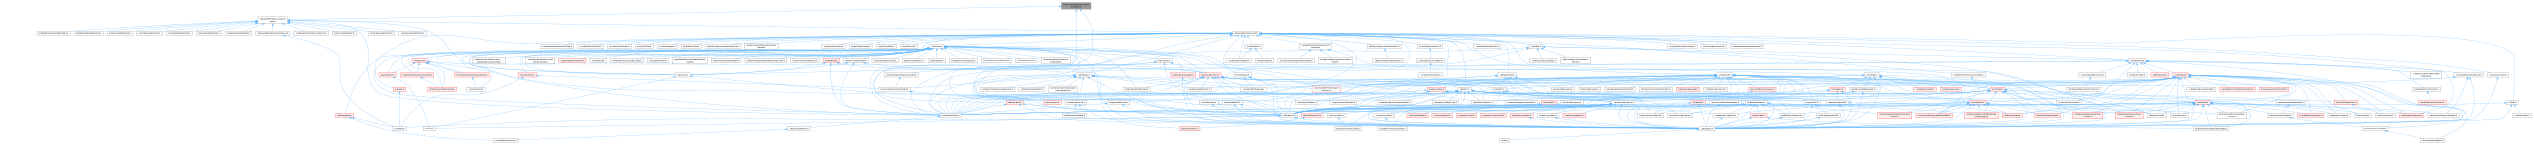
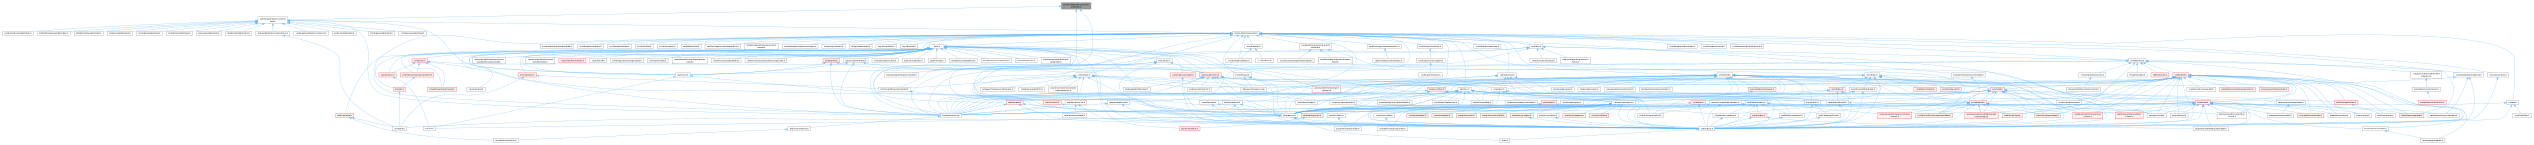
node "ComboButtonWidgetStyle.h": added
node "SFixedSampledSequenceViewer.h": added
node "SWindow.h": label "SWindow.h" -> "Base.h"
node "PixelStreamingVideoInput BackBufferComposited.h": label "PixelStreamingVideoInput BackBufferComposited.h" -> "IPropertyTableCustomColumn BackBufferComposited.h"
node "VideoProducerViewport.h": removed
node "RenderTarget.h": label "RenderTarget.h" -> "AudioMeter.h"
edge "INavigationToolColumn.h" -> "SHeaderRow.h": now "INavigationToolColumn.h" -> "IDisplayClusterConfigurator ViewTree.h"
node "IPixelStreaming2InputHandler.h": removed
edge "SlateSharedPCH.h" -> "SCheckBox.h": now "SlateSharedPCH.h" -> "SNotificationList.h"
edge "IPixelStreamingStreamer.h" -> "IPixelStreamingInputHandler.h": now "Dialogs.h" -> "IPixelStreamingInputHandler.h"
edge "FractureEditorModeToolkit.h" -> "SFixedSampledSequenceRuler.h": now "FractureEditorModeToolkit.h" -> "SSplitter.h"
edge "SSkeletonWidget.h" -> "STableRow.h": now "SRigVMGraphPinEditableName ValueWidget.h" -> "STableRow.h"
node "SWindowTitleBar.cpp": label "SWindowTitleBar.cpp" -> "SRigVMActionMenu.cpp"
node "SRigVMGraphNode.h": removed
node "SocketDragDropOp.h": removed
edge "SComboBox.h" -> "SListView.h": added
edge "SKeySelector.h" -> "SButton.h": removed
edge "FindInBlueprints.h" -> "MenuStack.h": now "SlateExtras.h" -> "MenuStack.h"
node "SVector4Slider.h": added
node "SNumericDropDown.h": removed
edge "BoneSelectionWidget.h" -> "SRigVMVariantWidget.h": now "BoneSelectionWidget.h" -> "STreeView.h"
edge "Slate.h" -> "SlateBasics.h": added
